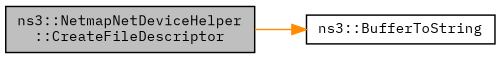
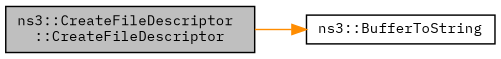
node "ns3::NetmapNetDeviceHelper ::CreateFileDescriptor": label "ns3::NetmapNetDeviceHelper ::CreateFileDescriptor" -> "ns3::CreateFileDescriptor ::CreateFileDescriptor"
